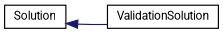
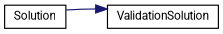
edge "ValidationSolution" -> "Solution": reversed
